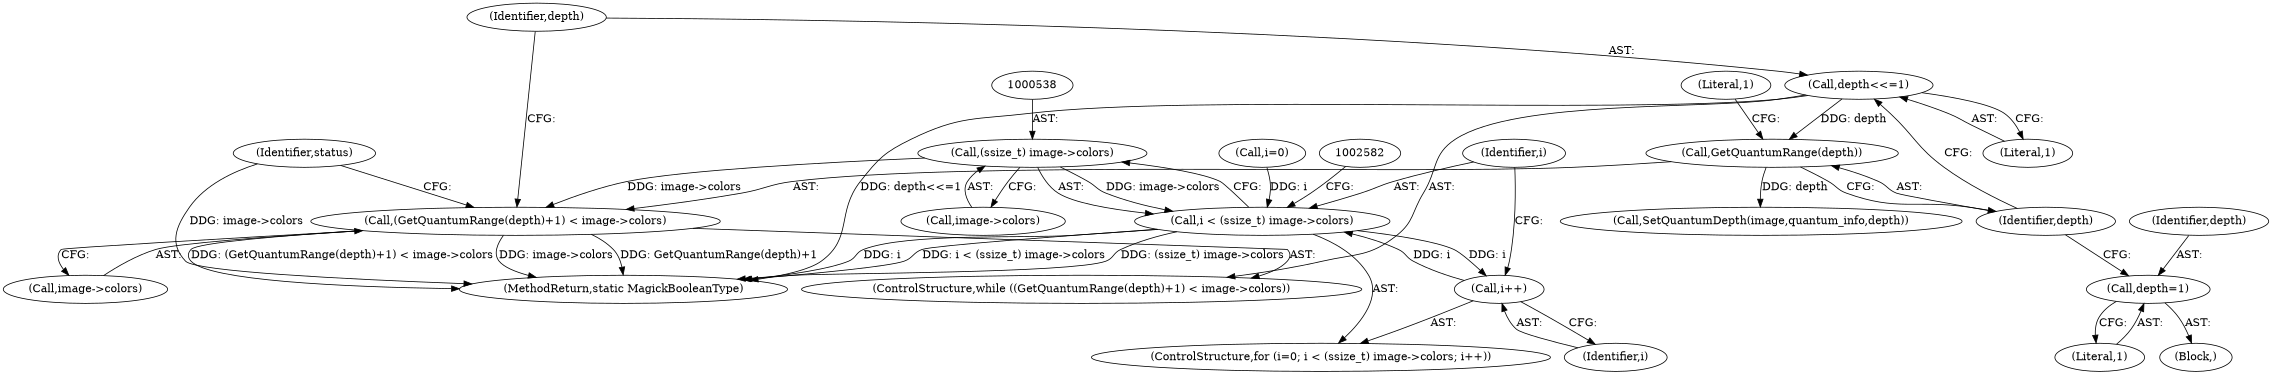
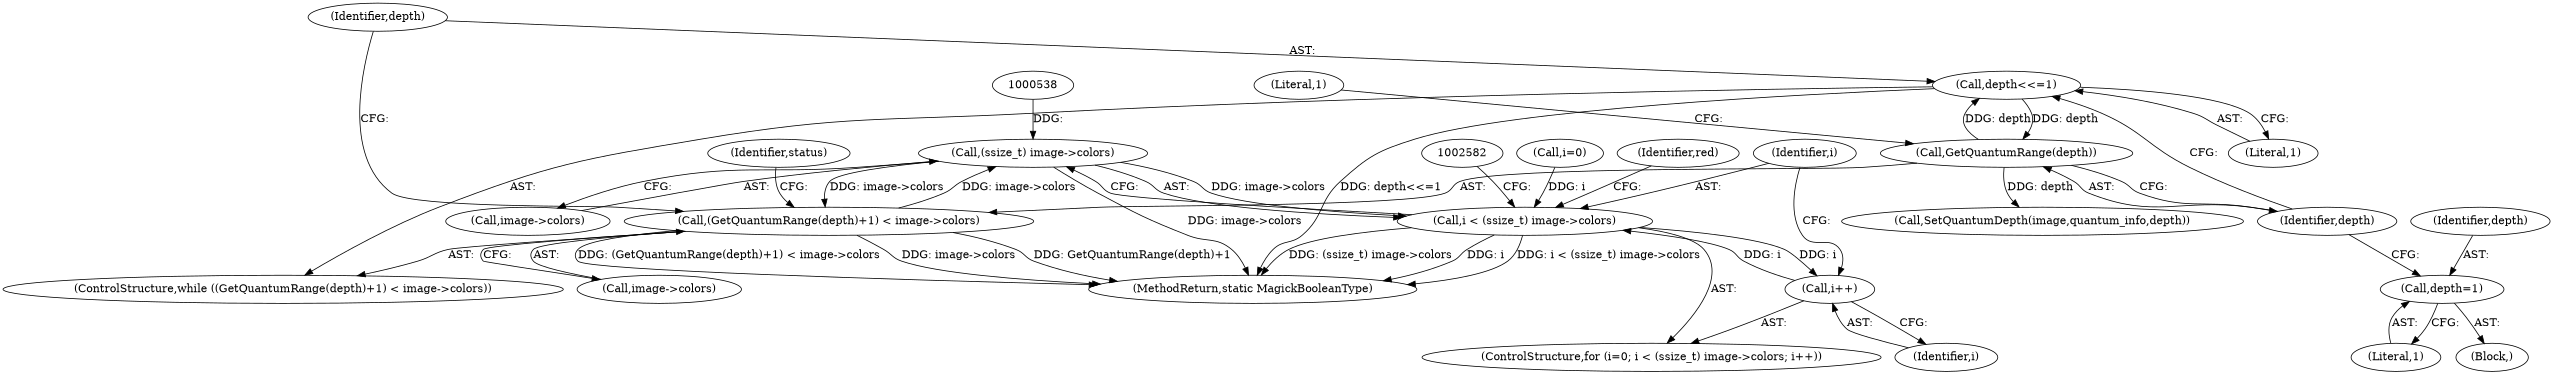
edge "1000538" -> "(Call,(ssize_t) image->colors)": label "AST: " -> "DDG: "
edge "(Call,GetQuantumRange(depth))" -> "(Call,depth<<=1)": added, label "DDG: depth"
node "(Identifier,red)": added
edge "(Call,(GetQuantumRange(depth)+1) < image->colors)" -> "(Call,(ssize_t) image->colors)": added, label "DDG: image->colors"
edge "(Identifier,status)" -> "(MethodReturn,static MagickBooleanType)": now "(Call,(ssize_t) image->colors)" -> "(MethodReturn,static MagickBooleanType)"
